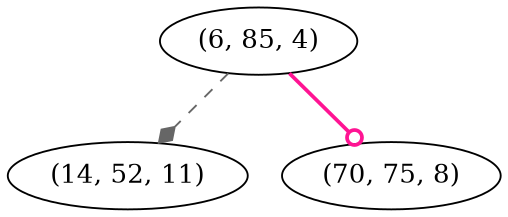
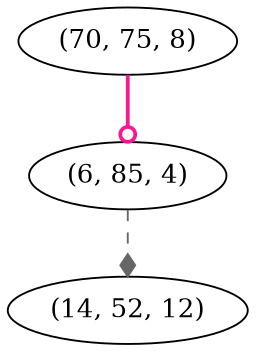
edge "(6, 85, 4)" -> "(70, 75, 8)": reversed
node "(14, 52, 11)": label "(14, 52, 11)" -> "(14, 52, 12)"
